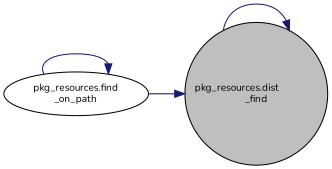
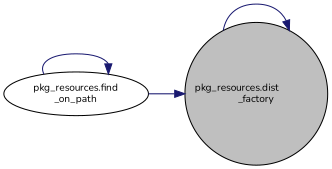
node "pkg_resources.dist _find": label "pkg_resources.dist _find" -> "pkg_resources.dist _factory"
